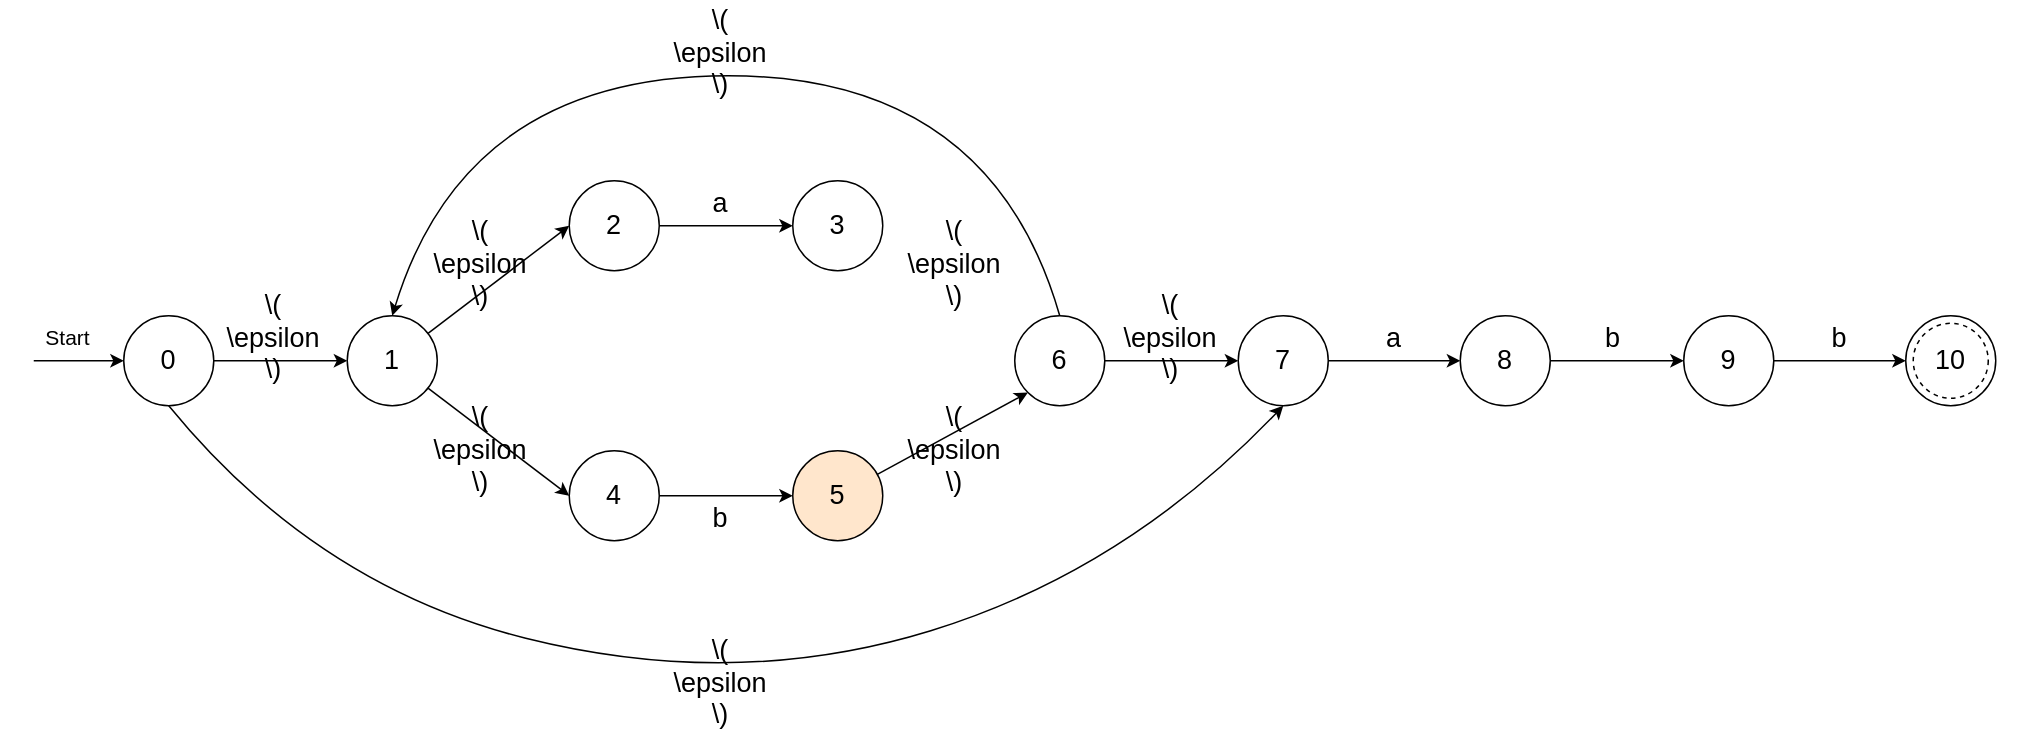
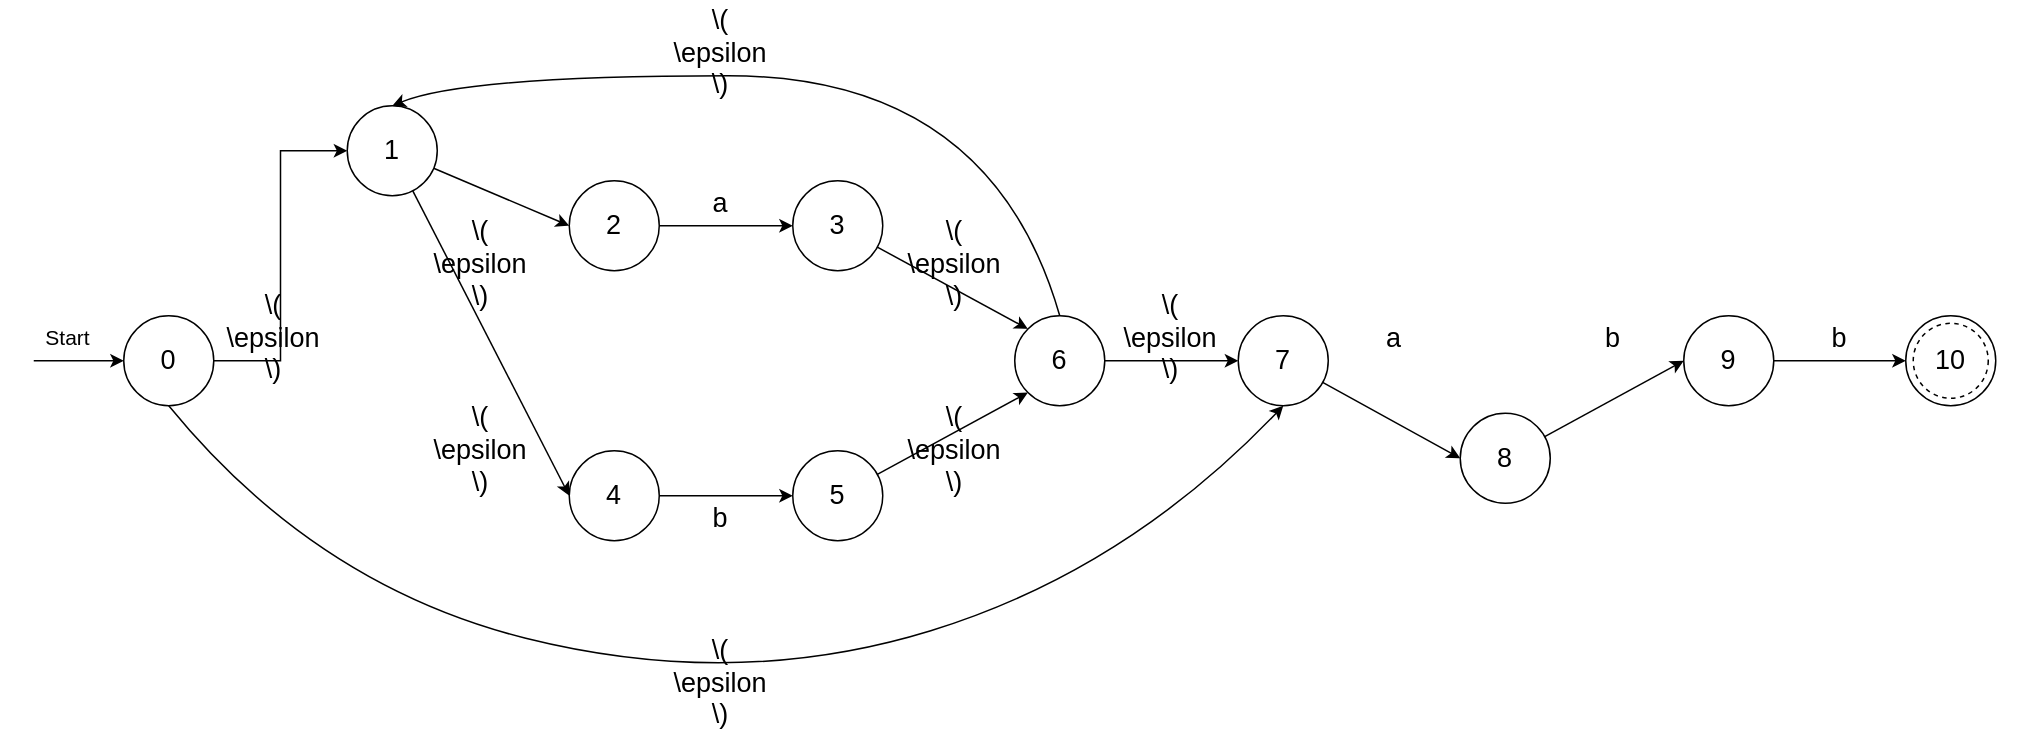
edge "3" -> "6": added
node "1": moved (392, 361) -> (392, 151)
node "8": moved (1505, 361) -> (1505, 458)
node "5": fillcolor #ffe6cc -> #ffffff
